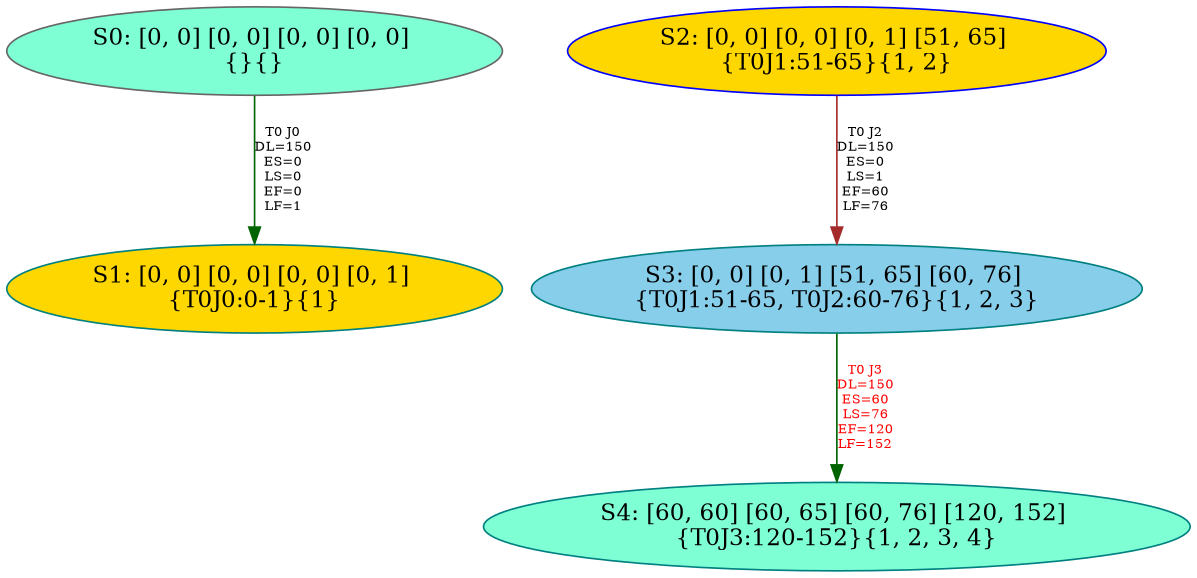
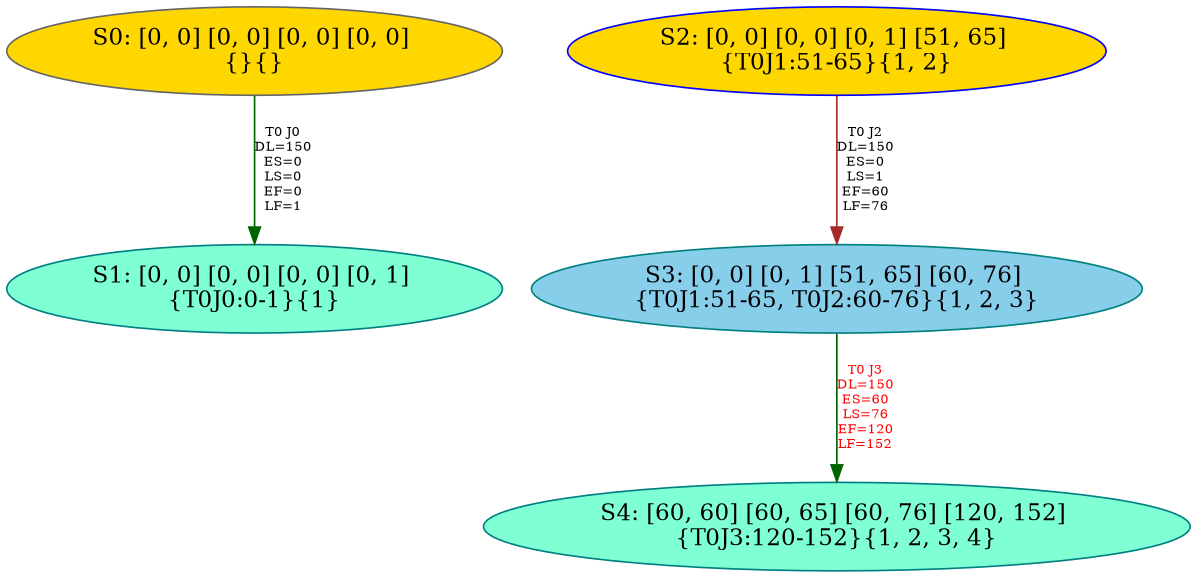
node "S0: [0, 0] [0, 0] [0, 0] [0, 0] {}{}": fillcolor aquamarine -> gold
node "S1: [0, 0] [0, 0] [0, 0] [0, 1] {T0J0:0-1}{1}": fillcolor gold -> aquamarine
